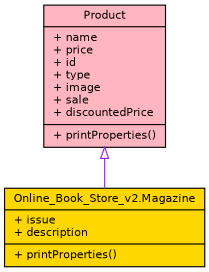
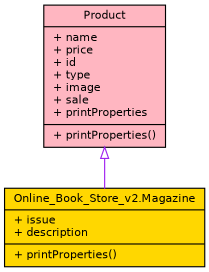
node "Product": text "+ discountedPrice" -> "+ printProperties"
